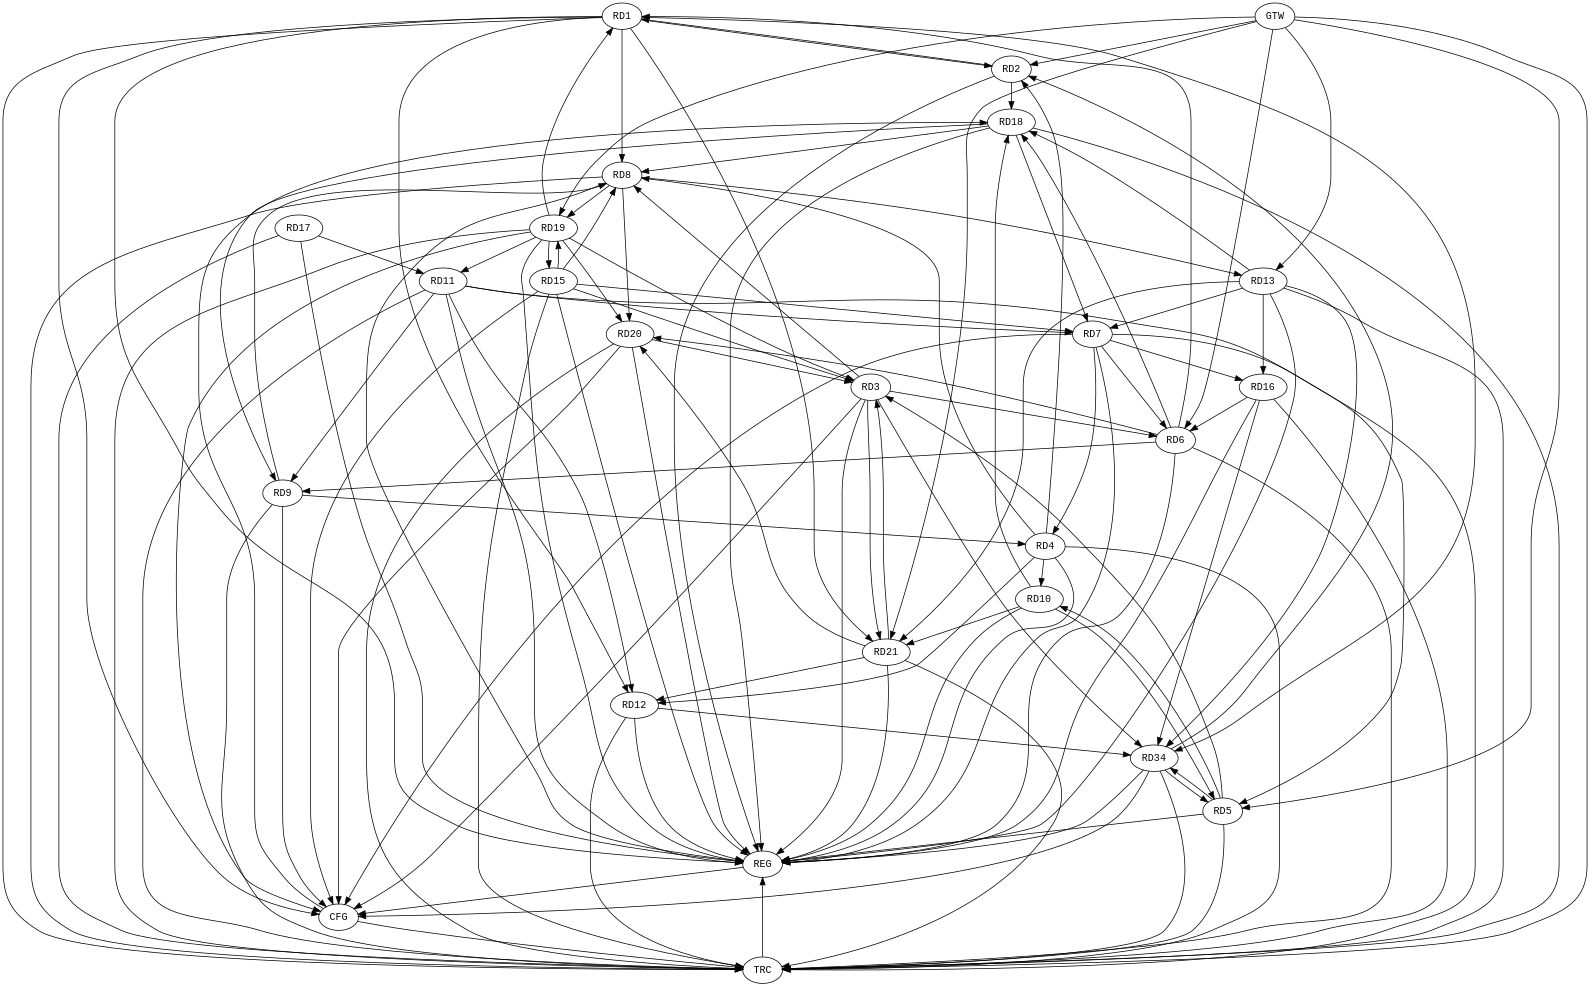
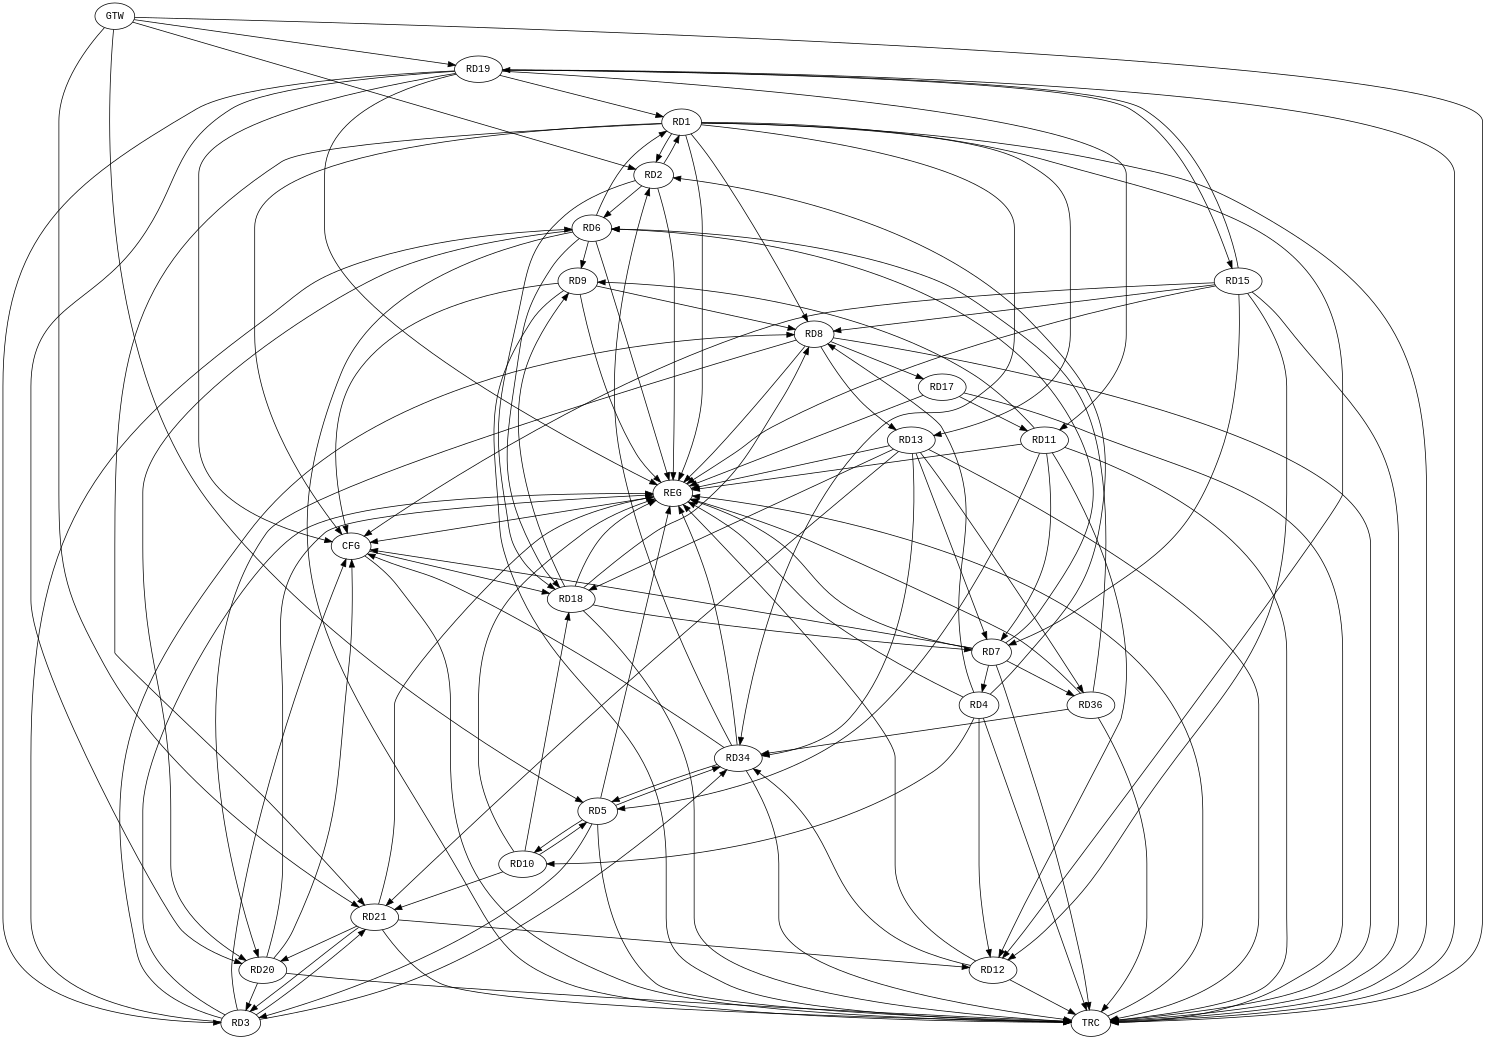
edge "GTW" -> "RD13": now "RD1" -> "RD13"
edge "RD8" -> "RD19": now "RD8" -> "RD17"
edge "GTW" -> "RD6": now "RD2" -> "RD6"
edge "RD15" -> "RD3": now "RD15" -> "RD12"
node "RD16": label "RD16" -> "RD36"
edge "RD9" -> "RD4": now "RD9" -> "REG"
